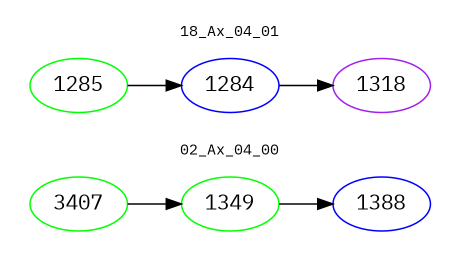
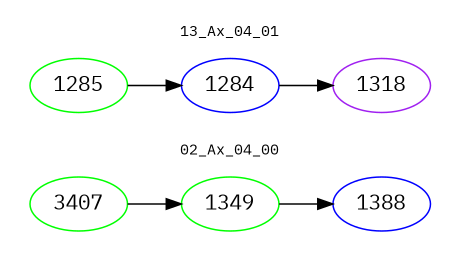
cluster "18_Ax_04_01": label "18_Ax_04_01" -> "13_Ax_04_01"
